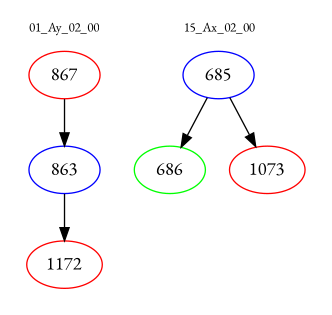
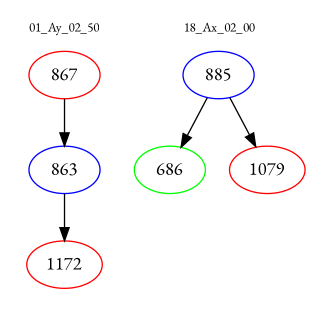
cluster "01_Ay_02_00": label "01_Ay_02_00" -> "01_Ay_02_50"
cluster "15_Ax_02_00": label "15_Ax_02_00" -> "18_Ax_02_00"
node "685": label "685" -> "885"
node "1073": label "1073" -> "1079"
